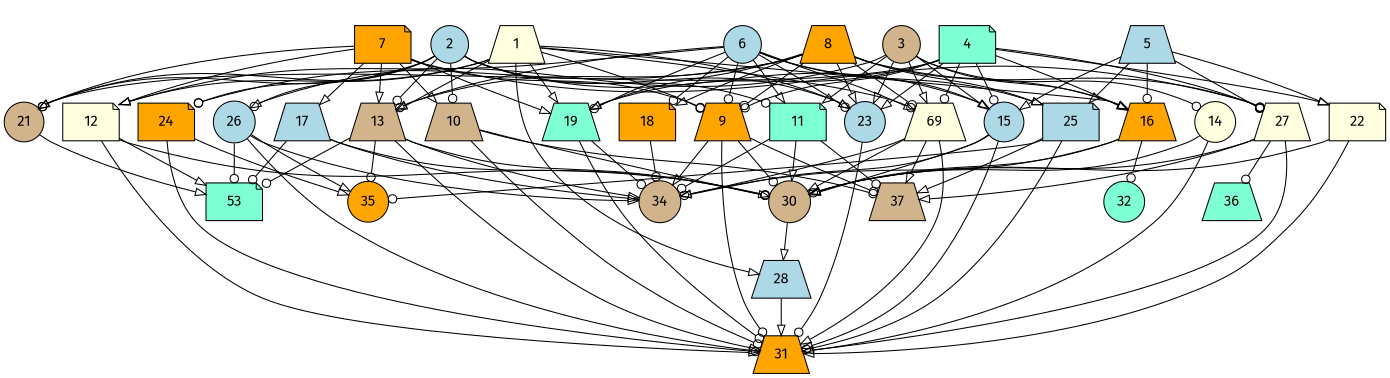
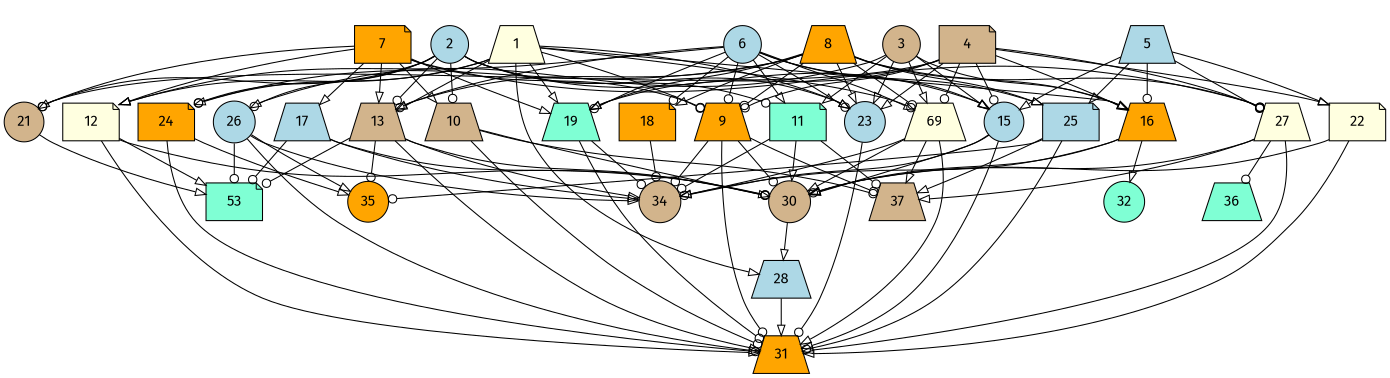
node "4": fillcolor aquamarine -> tan
edge "1" -> "21": now "1" -> "24"
node "14": removed
edge "16" -> "32": arrowhead odot -> onormal
edge "9" -> "34": arrowhead onormal -> odot
